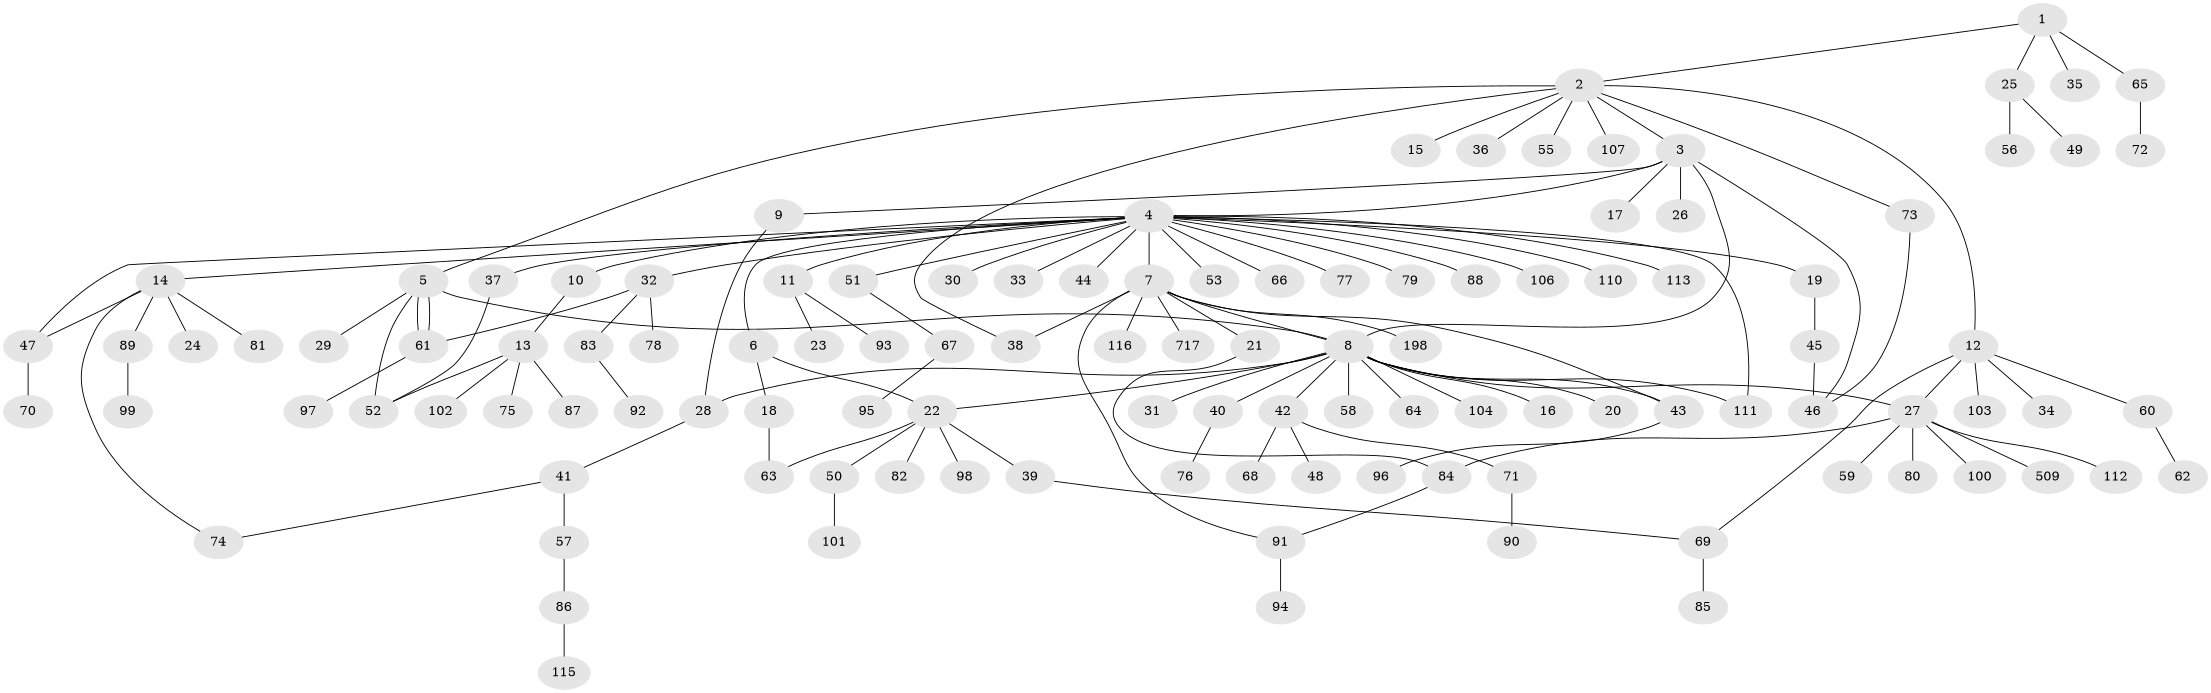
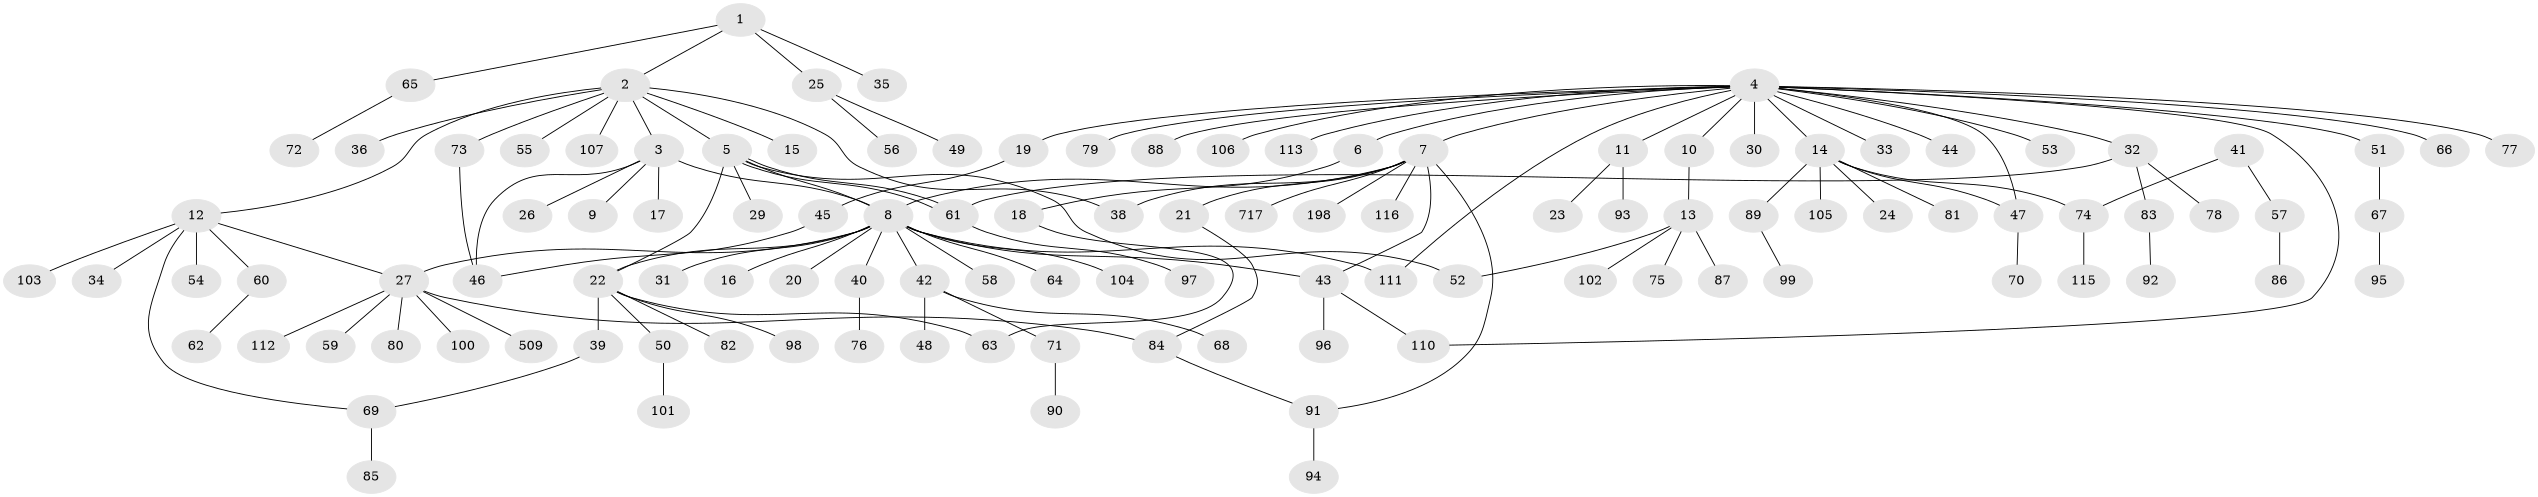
edge "3" -- "4": removed
node "105": added
node "54": added
node "37": removed
edge "43" -- "110": added
edge "6" -- "22": now "5" -- "22"
node "28": removed
edge "86" -- "115": now "74" -- "115"
